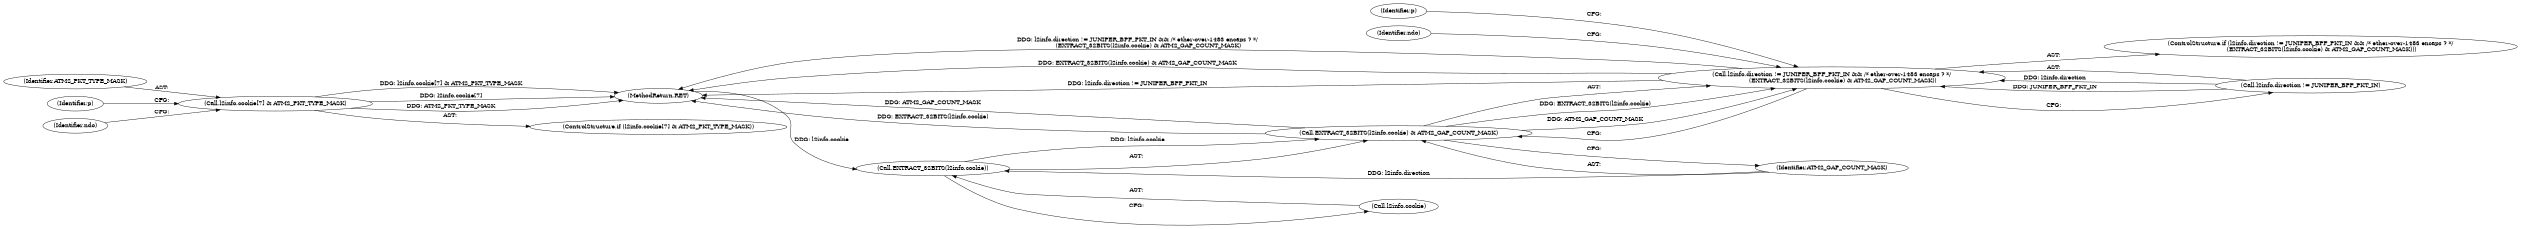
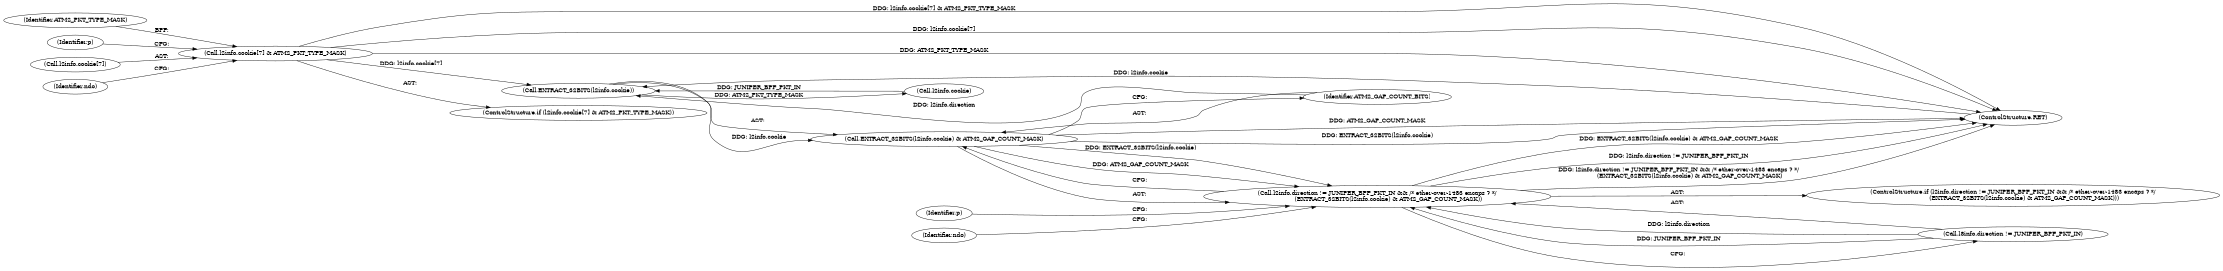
node "(Call,l2info.cookie[7])": added
edge "(Call,l2info.cookie[7] & ATM2_PKT_TYPE_MASK)" -> "(Call,EXTRACT_32BITS(l2info.cookie))": added, label "DDG: l2info.cookie[7]"
node "(Call,l2info.direction != JUNIPER_BPF_PKT_IN)": label "(Call,l2info.direction != JUNIPER_BPF_PKT_IN)" -> "(Call,l8info.direction != JUNIPER_BPF_PKT_IN)"
edge "(Identifier,ATM2_PKT_TYPE_MASK)" -> "(Call,l2info.cookie[7] & ATM2_PKT_TYPE_MASK)": label "AST: " -> "BPF: "
node "(MethodReturn,RET)": label "(MethodReturn,RET)" -> "(ControlStructure,RET)"
node "(Identifier,ATM2_GAP_COUNT_MASK)": label "(Identifier,ATM2_GAP_COUNT_MASK)" -> "(Identifier,ATM2_GAP_COUNT_BITS)"
edge "(Call,l2info.cookie)" -> "(Call,EXTRACT_32BITS(l2info.cookie))": label "AST: " -> "DDG: JUNIPER_BPF_PKT_IN"
edge "(Call,EXTRACT_32BITS(l2info.cookie))" -> "(Call,l2info.cookie)": label "CFG: " -> "DDG: ATM2_PKT_TYPE_MASK"
